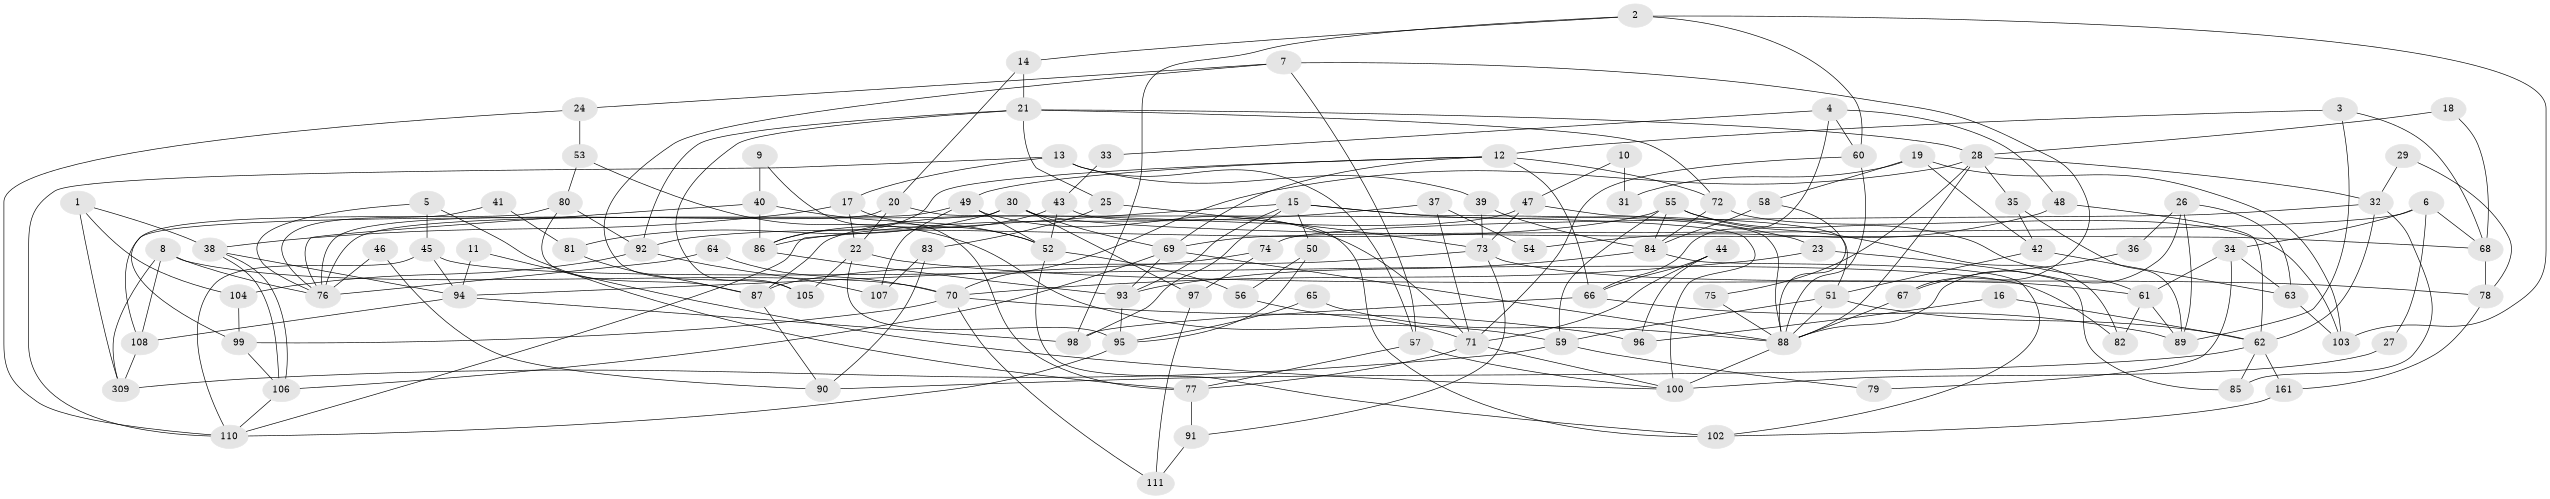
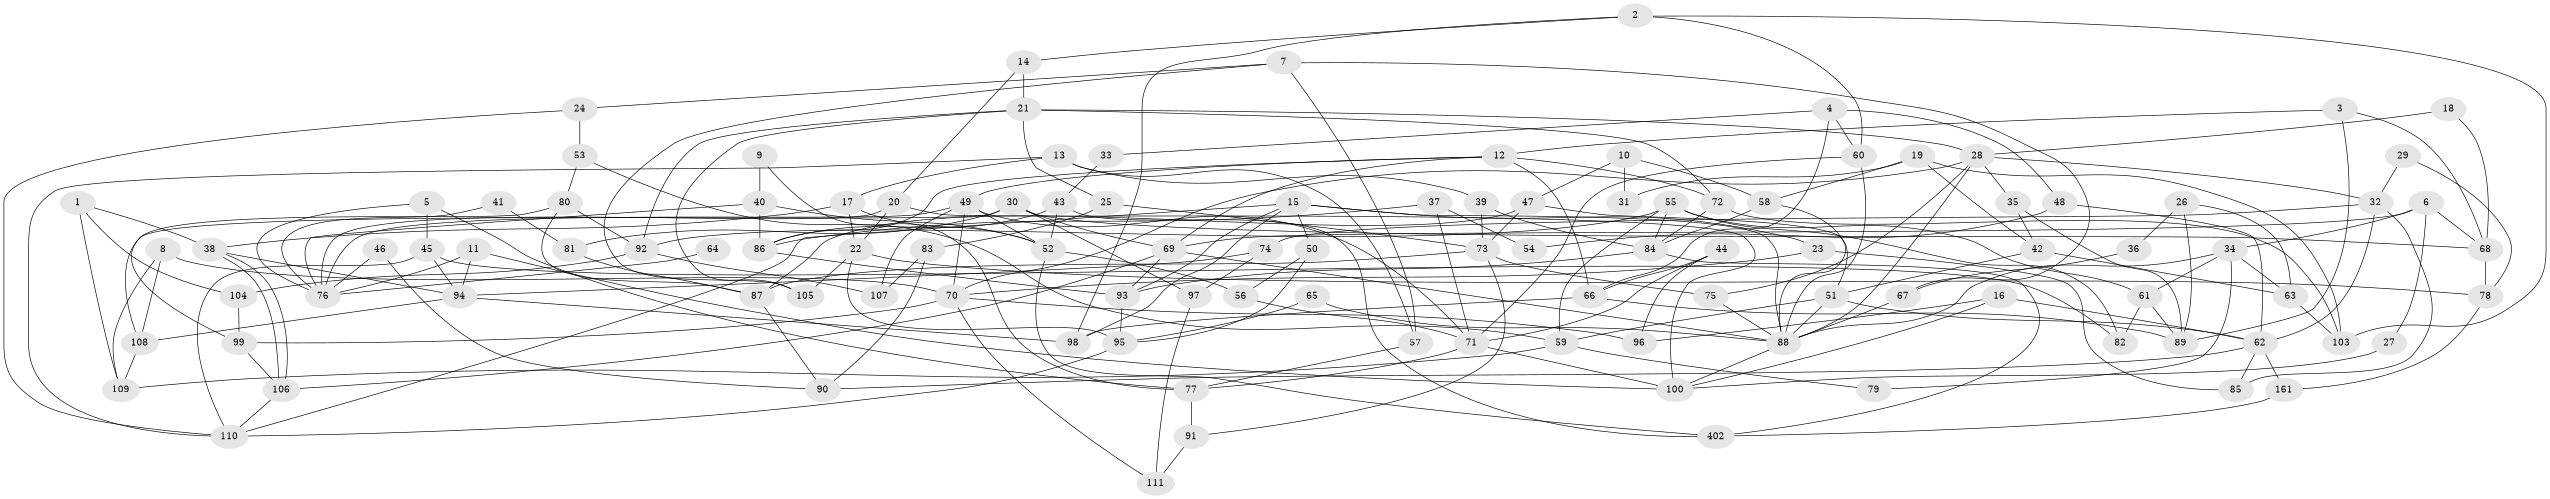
edge "10" -- "58": added
edge "64" -- "70": now "49" -- "70"
edge "8" -- "76": now "11" -- "76"
edge "73" -- "61": now "73" -- "75"
edge "26" -- "88": now "34" -- "88"
edge "57" -- "100": now "16" -- "100"
node "309": label "309" -> "109"
node "102": label "102" -> "402"
